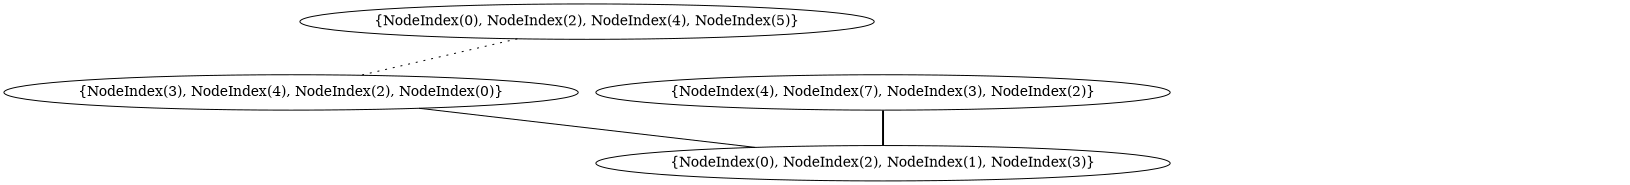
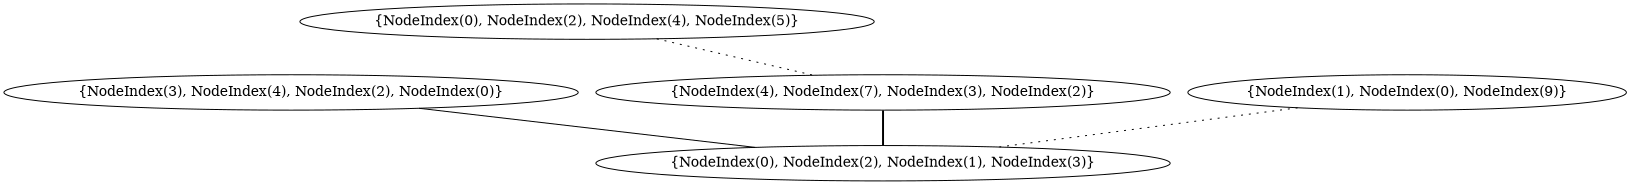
edge "{NodeIndex(0), NodeIndex(2), NodeIndex(4), NodeIndex(5)}" -- "{NodeIndex(3), NodeIndex(4), NodeIndex(2), NodeIndex(0)}": now "{NodeIndex(0), NodeIndex(2), NodeIndex(4), NodeIndex(5)}" -- "{NodeIndex(4), NodeIndex(7), NodeIndex(3), NodeIndex(2)}"
node "{NodeIndex(1), NodeIndex(0), NodeIndex(9)}": added
